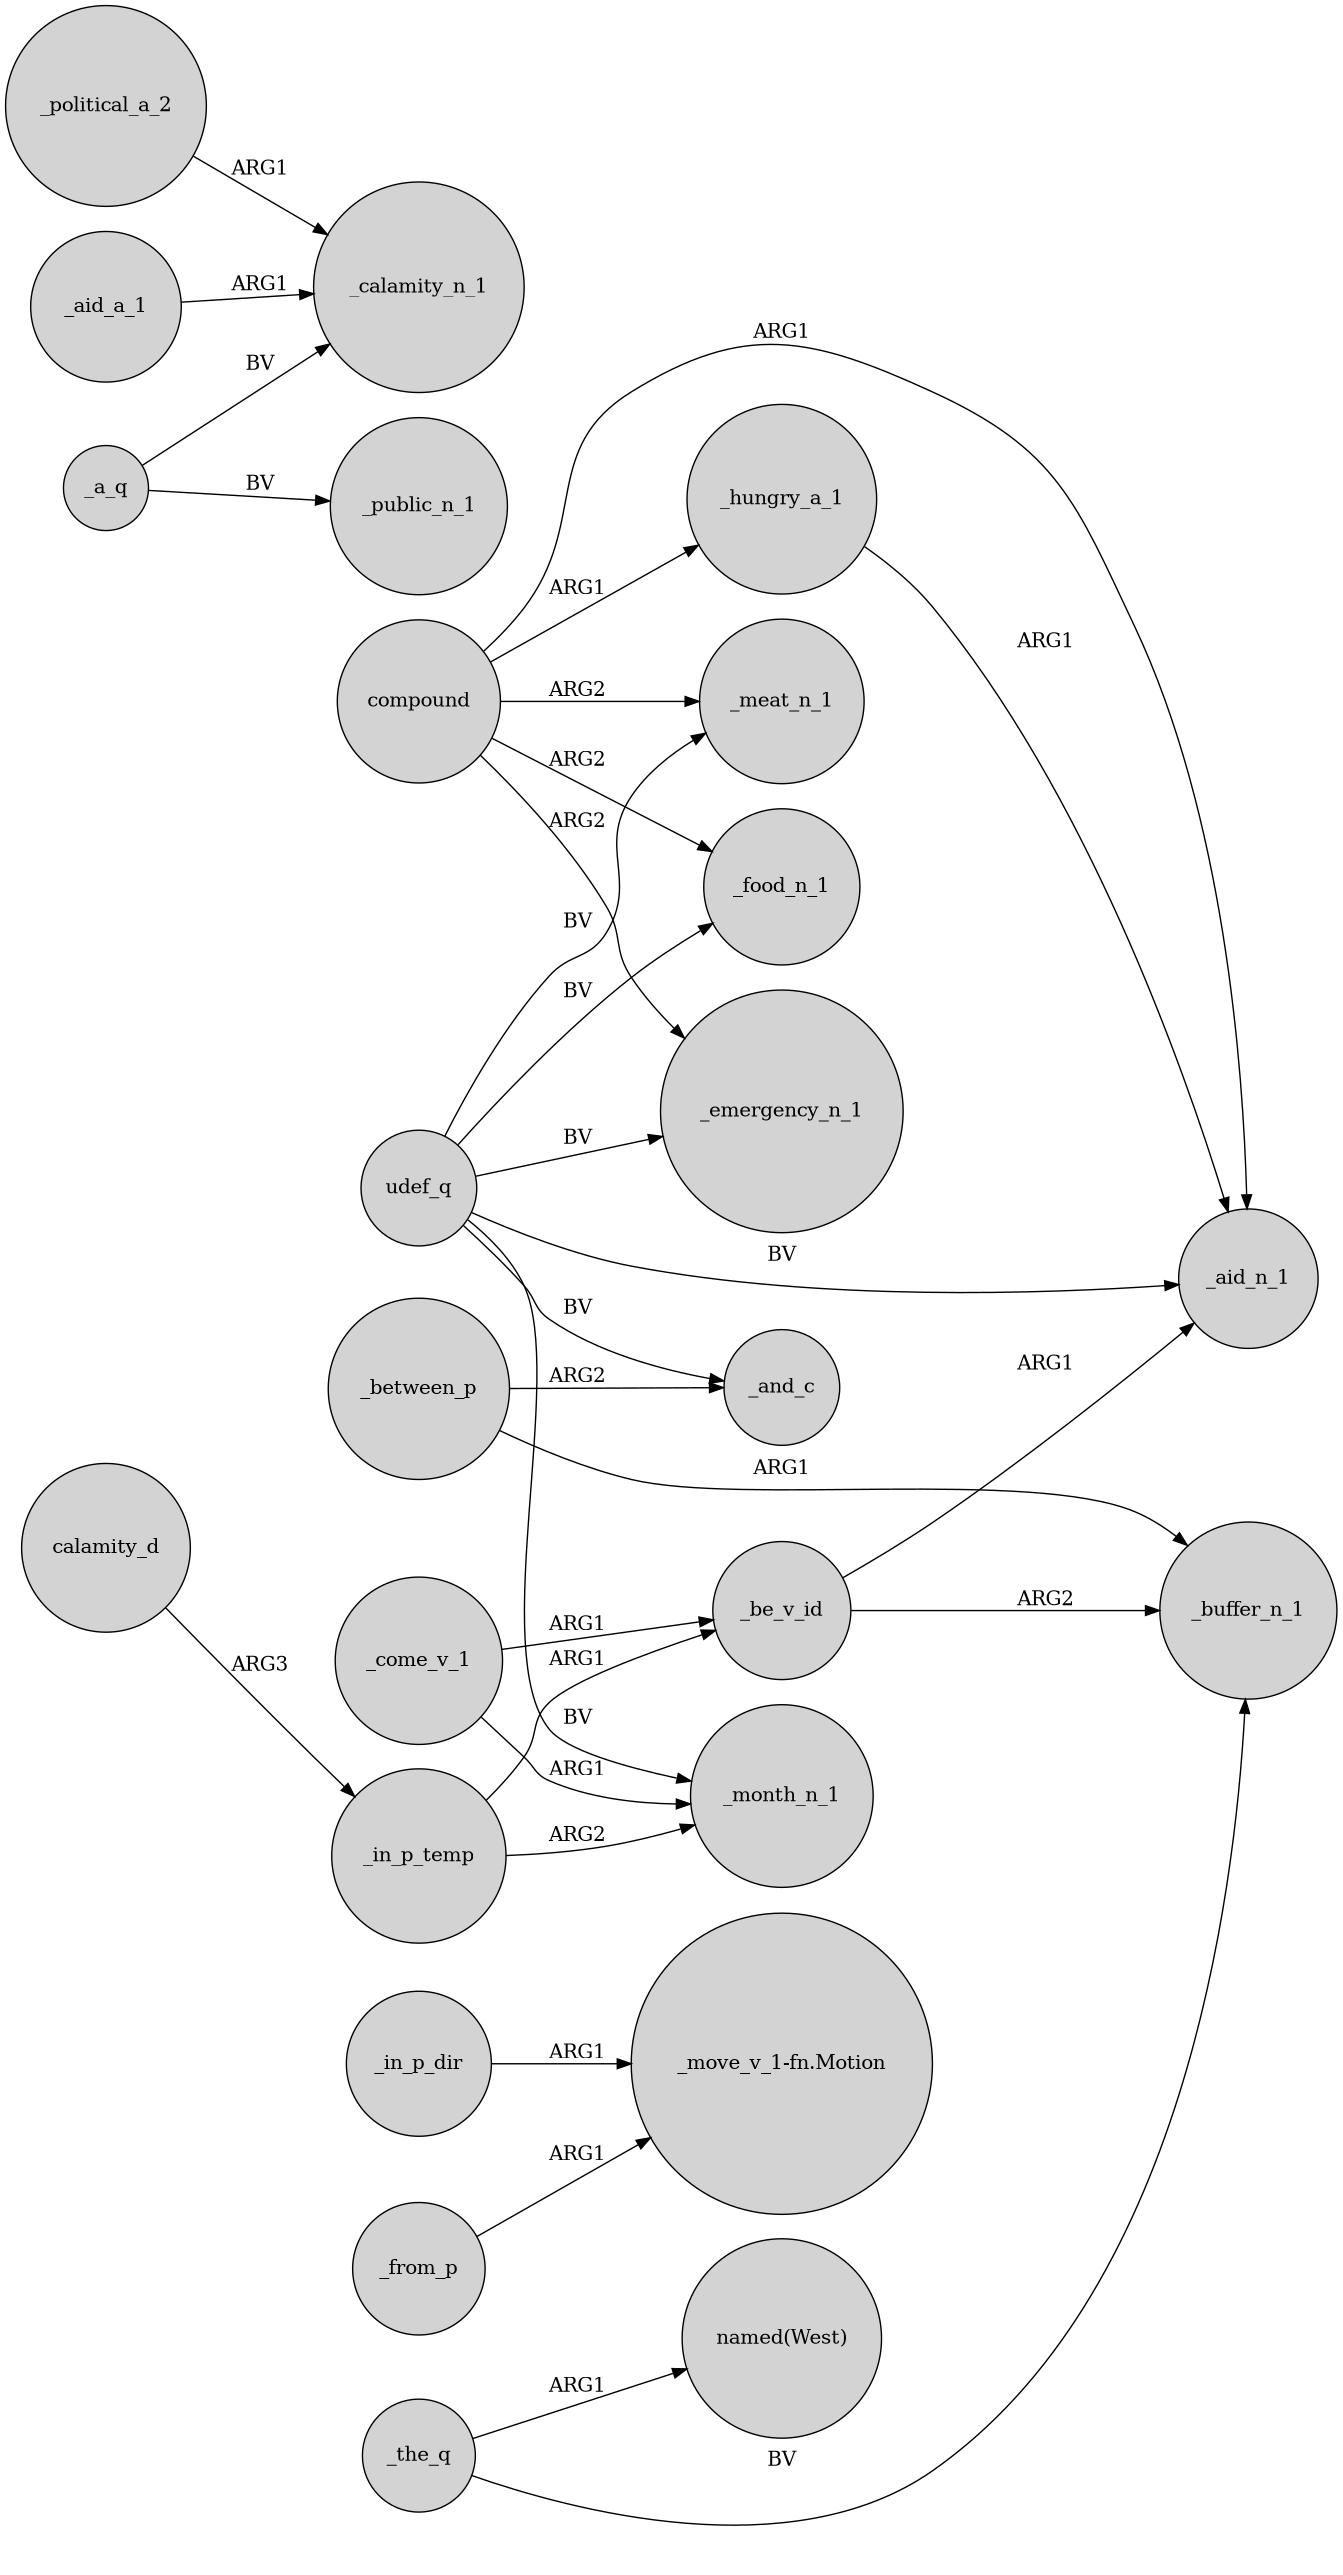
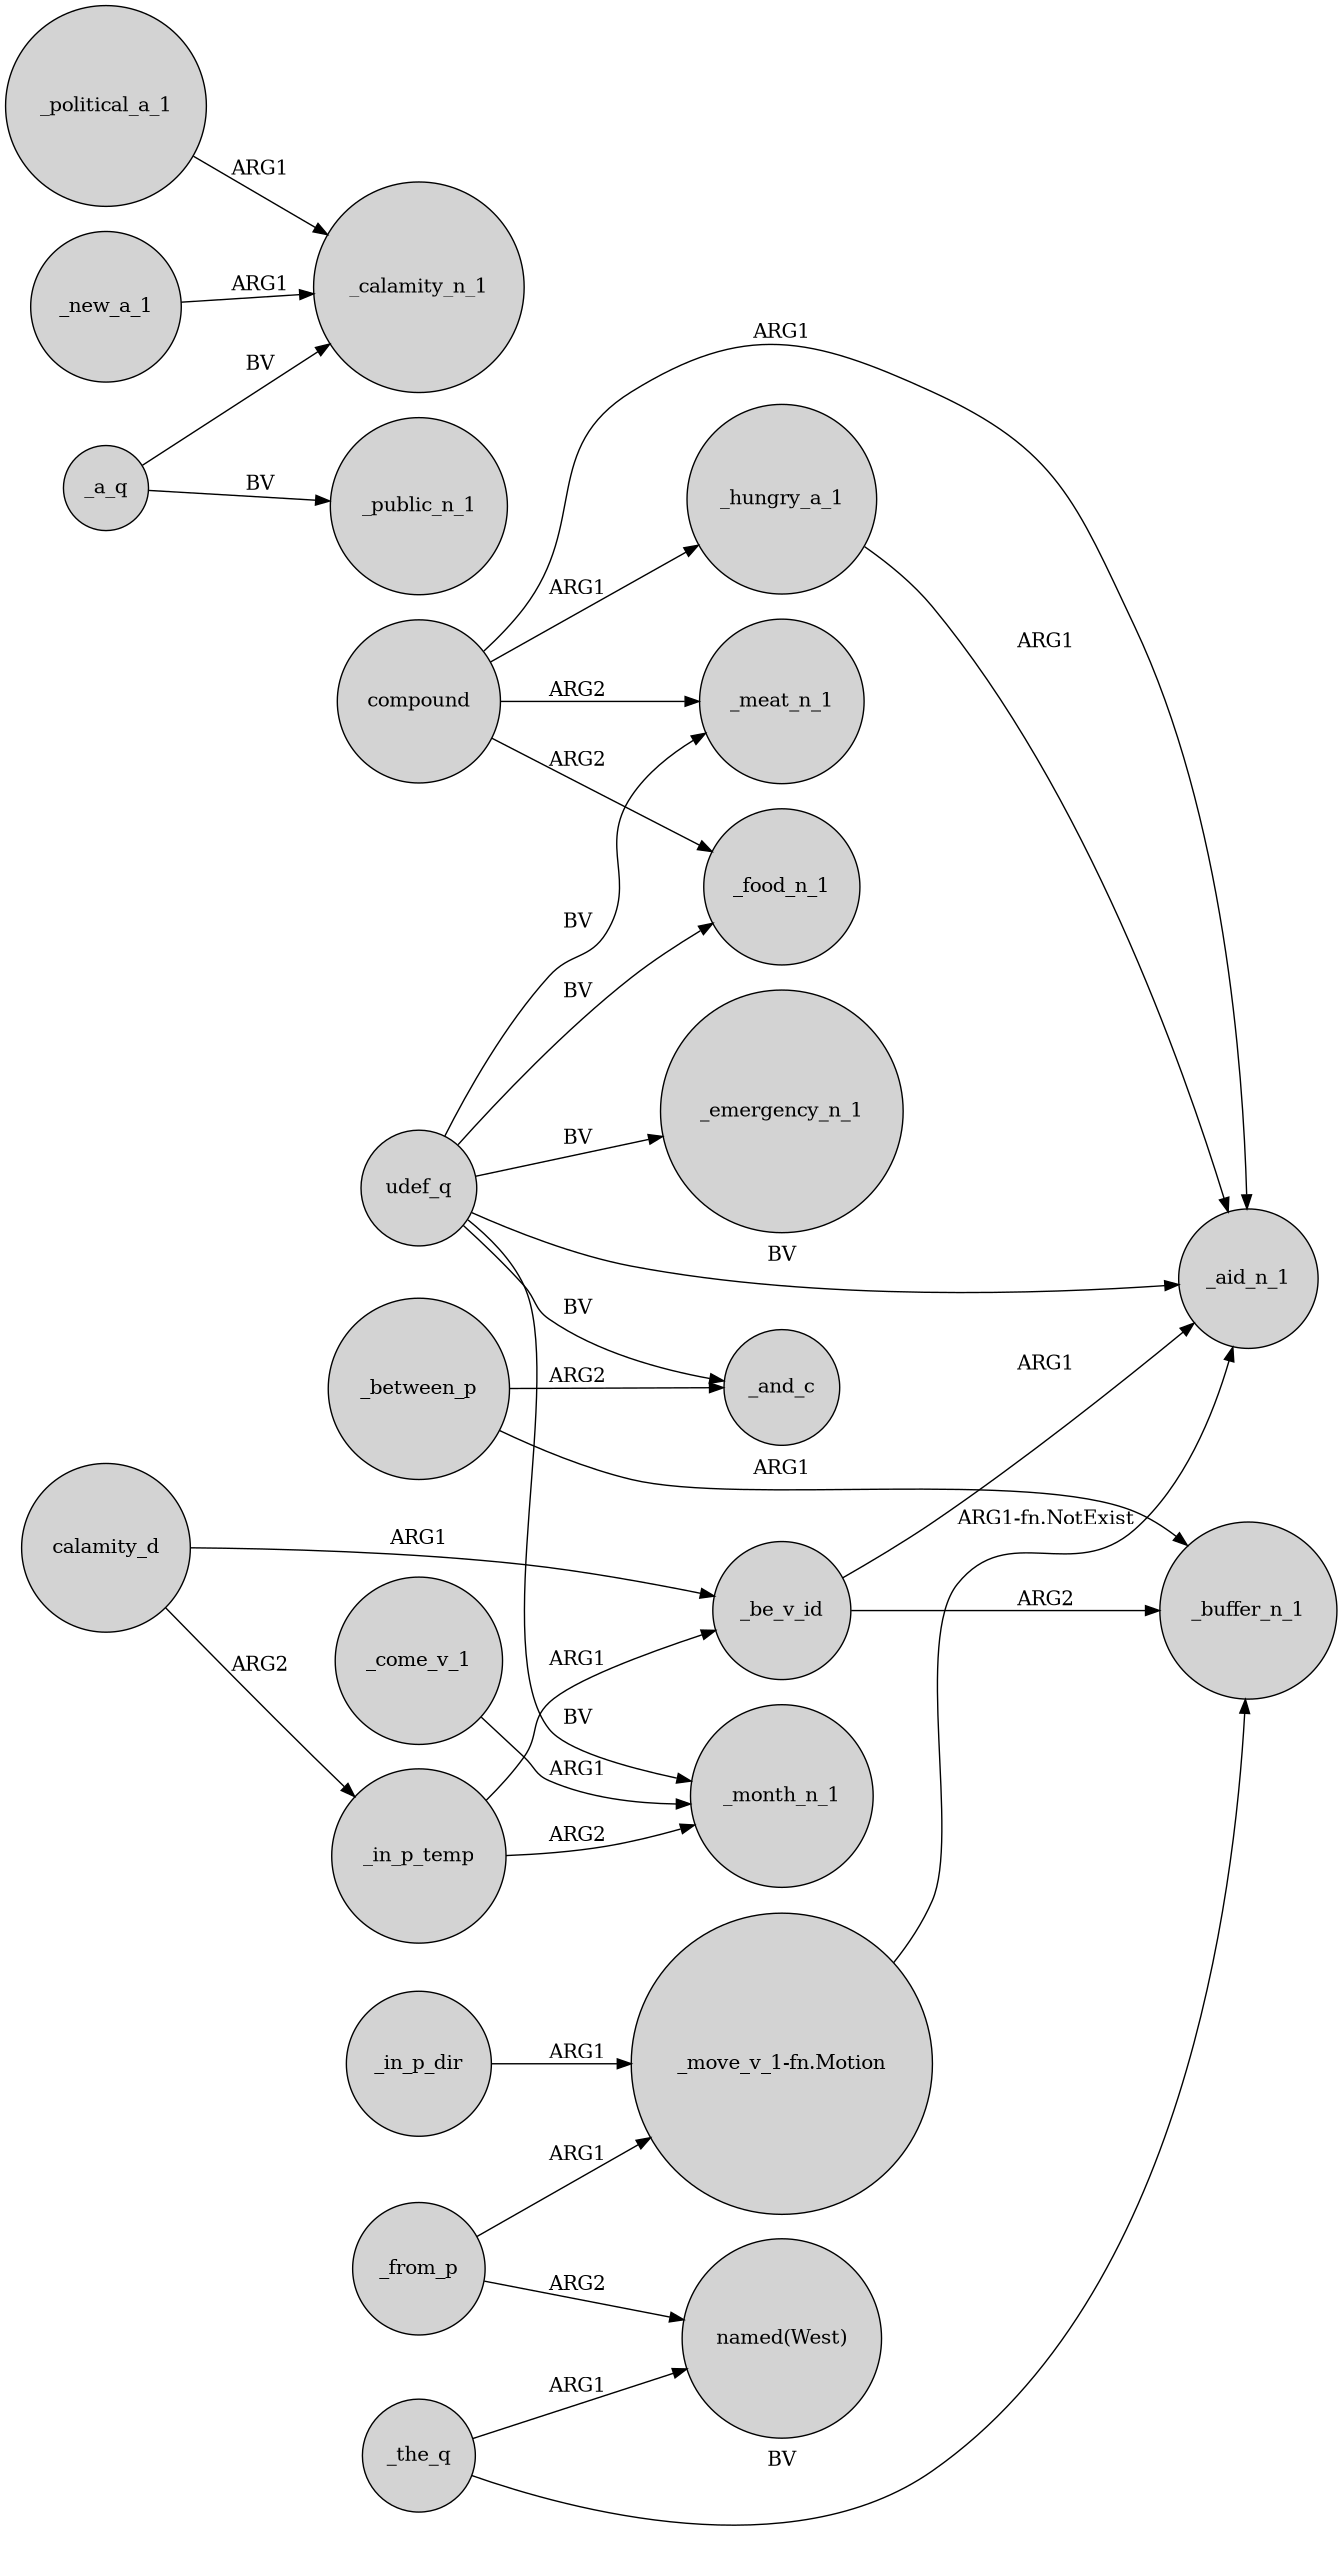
node "_political_a_2": label "_political_a_2" -> "_political_a_1"
node "_aid_a_1": label "_aid_a_1" -> "_new_a_1"
edge "compound" -> "_emergency_n_1": removed, label "ARG2"
edge "_move_v_1-fn.Motion" -> "_aid_n_1": added, label "ARG1-fn.NotExist"
edge "_come_v_1" -> "_be_v_id": now "calamity_d" -> "_be_v_id"
edge "calamity_d" -> "_in_p_temp": label "ARG3" -> "ARG2"
edge "_from_p" -> "named(West)": added, label "ARG2"
